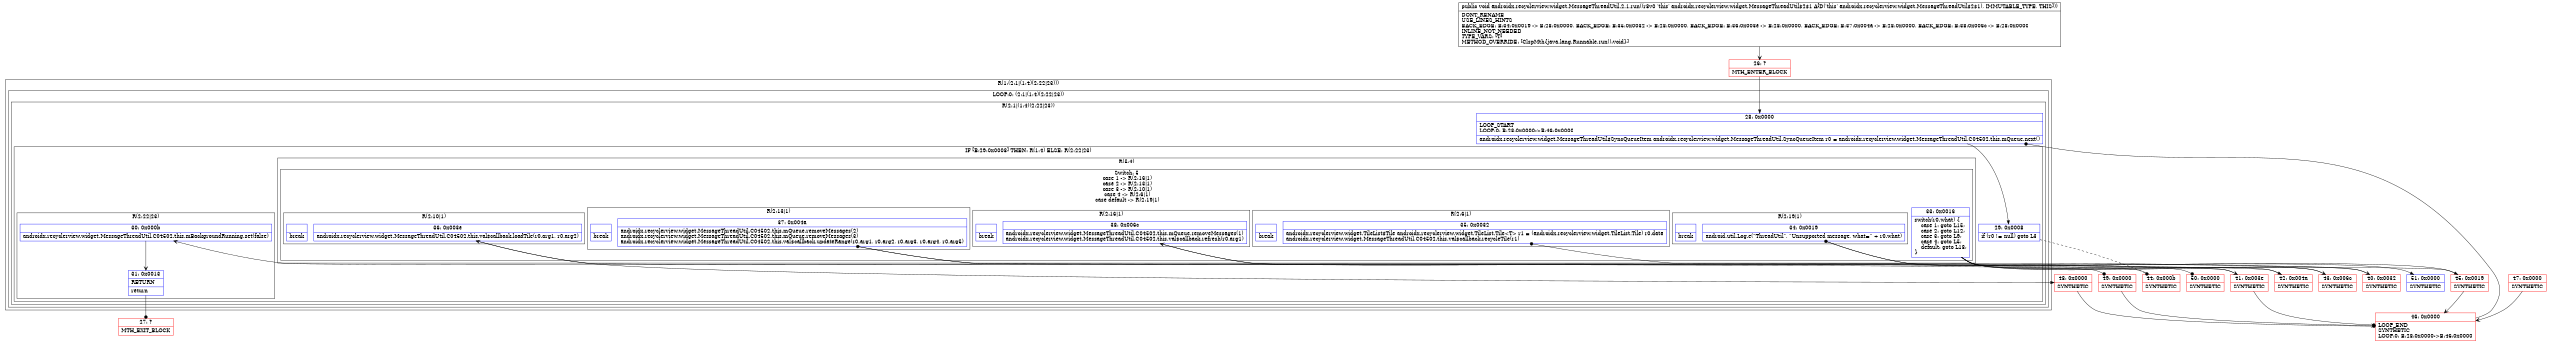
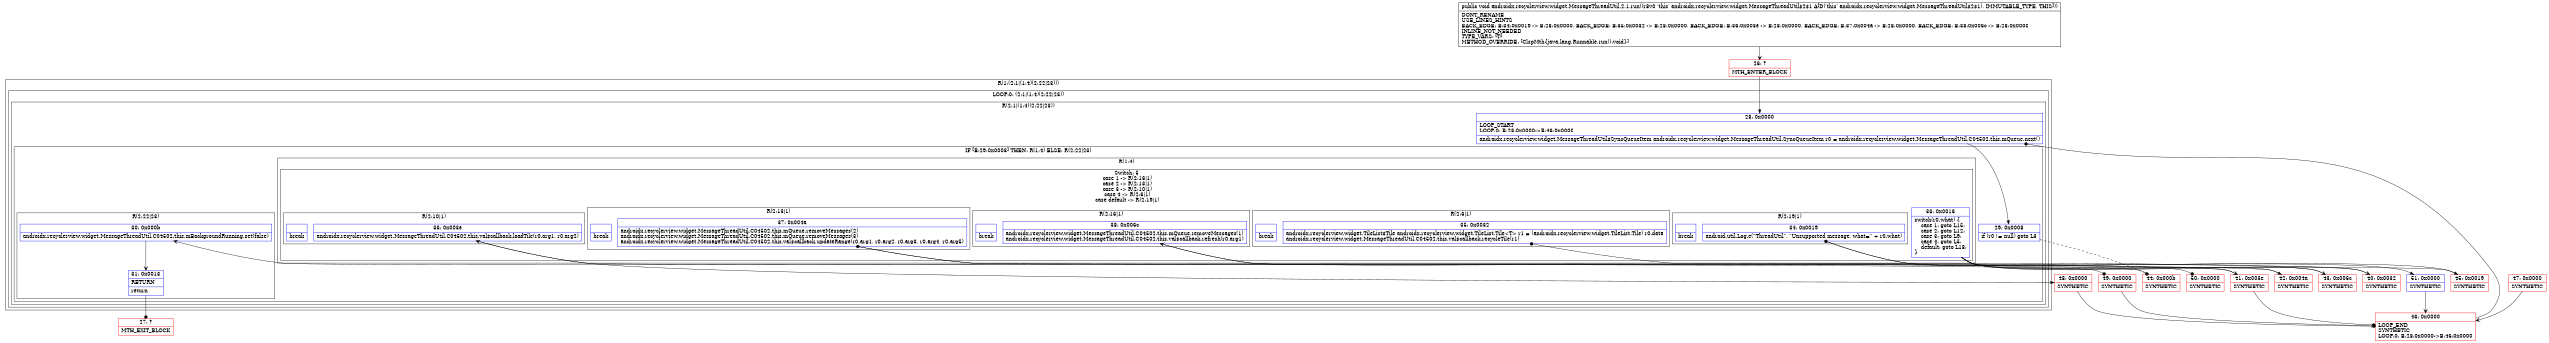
cluster "R(5:4)": label "R(5:4)" -> "R(1:4)"
edge "45: 0x0019" -> "46: 0x0000": now "51: 0x0000" -> "46: 0x0000"
